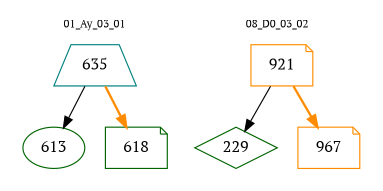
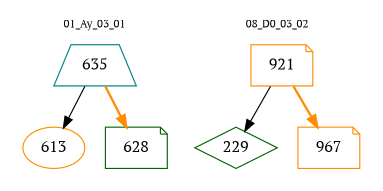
node "613": color darkgreen -> darkorange
node "618": label "618" -> "628"
